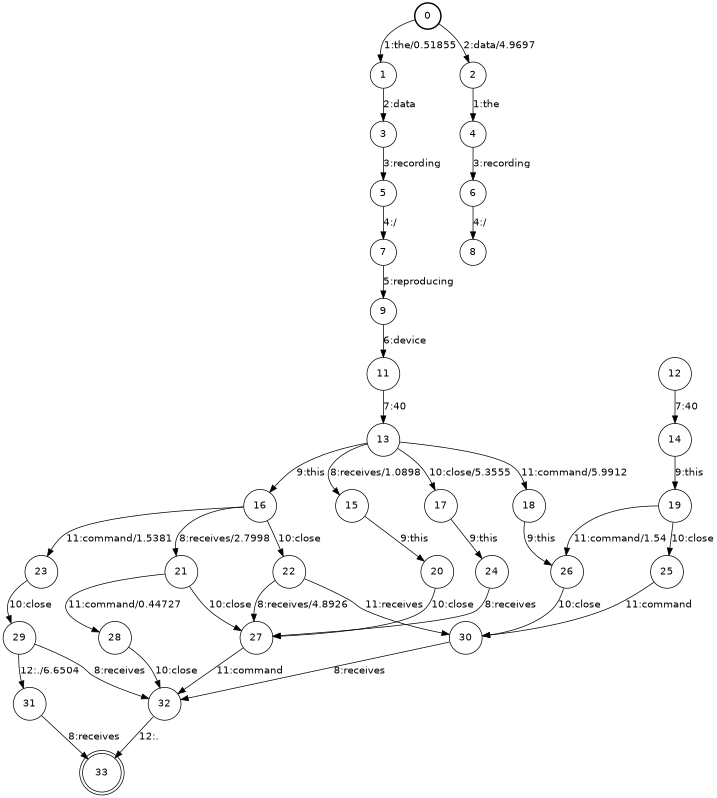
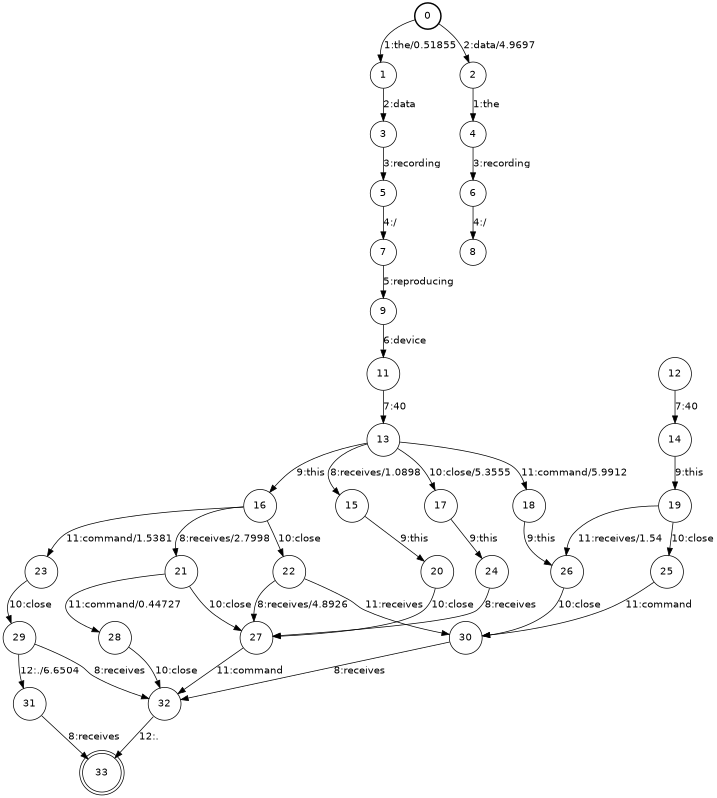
edge "19" -> "26": label "11:command/1.54" -> "11:receives/1.54"
